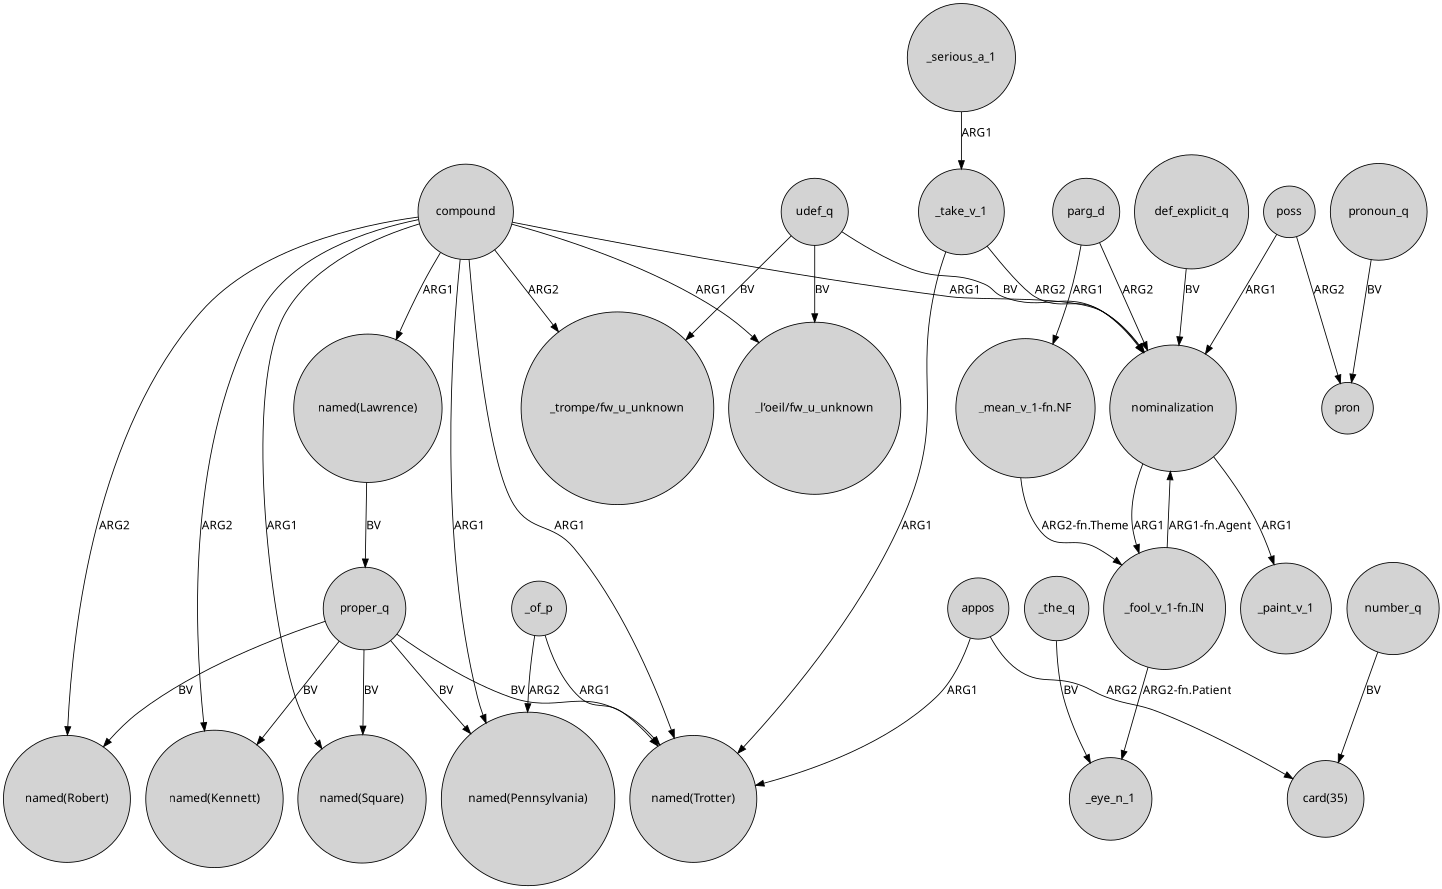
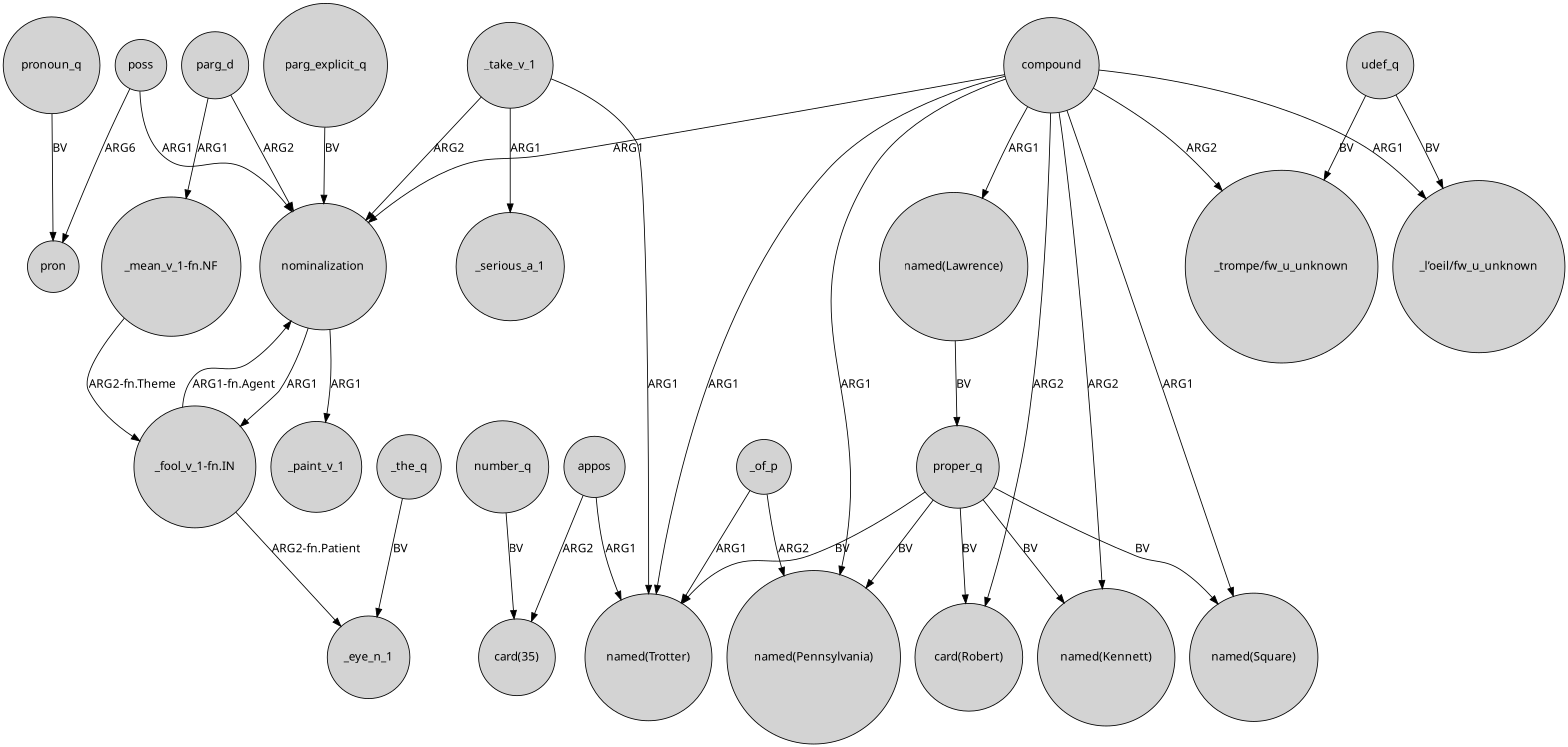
edge "_serious_a_1" -> "_take_v_1": reversed
node "def_explicit_q": label "def_explicit_q" -> "parg_explicit_q"
edge "udef_q" -> "nominalization": removed, label "BV"
edge "poss" -> "pron": label "ARG2" -> "ARG6"
node "named(Robert)": label "named(Robert)" -> "card(Robert)"
